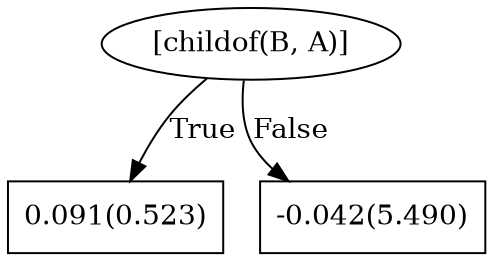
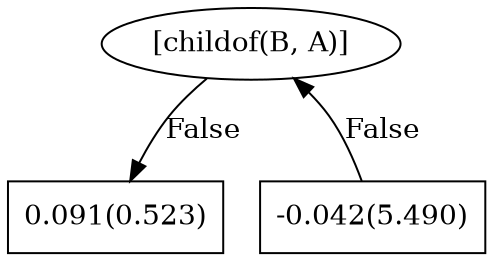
edge "[childof(B, A)]" -> "-0.042(5.490)": reversed
edge "[childof(B, A)]" -> "0.091(0.523)": label "True" -> "False"
